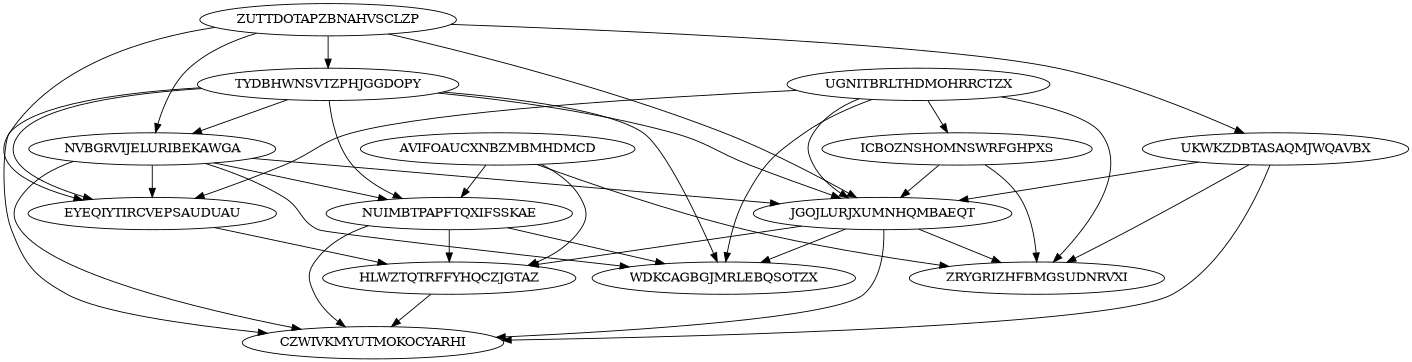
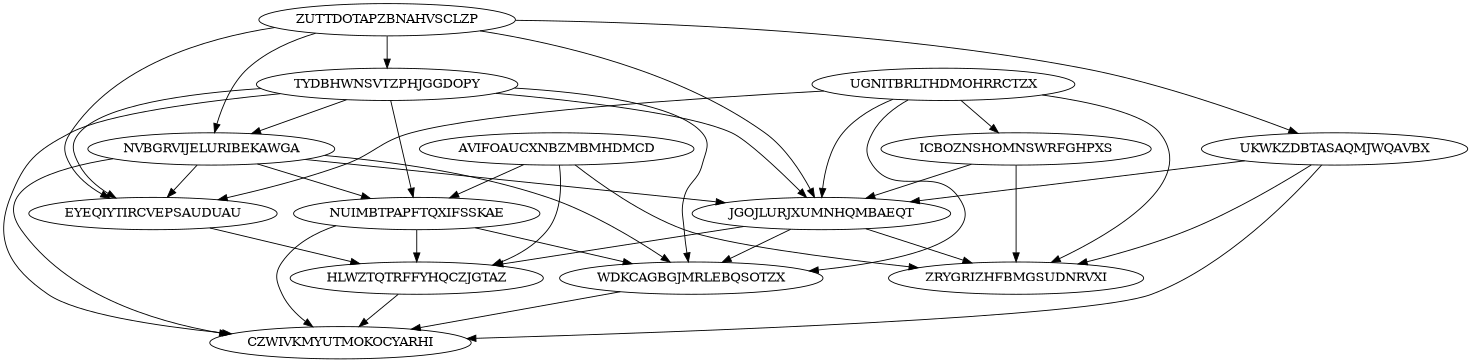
edge "JGOJLURJXUMNHQMBAEQT" -> "CZWIVKMYUTMOKOCYARHI": now "WDKCAGBGJMRLEBQSOTZX" -> "CZWIVKMYUTMOKOCYARHI"
